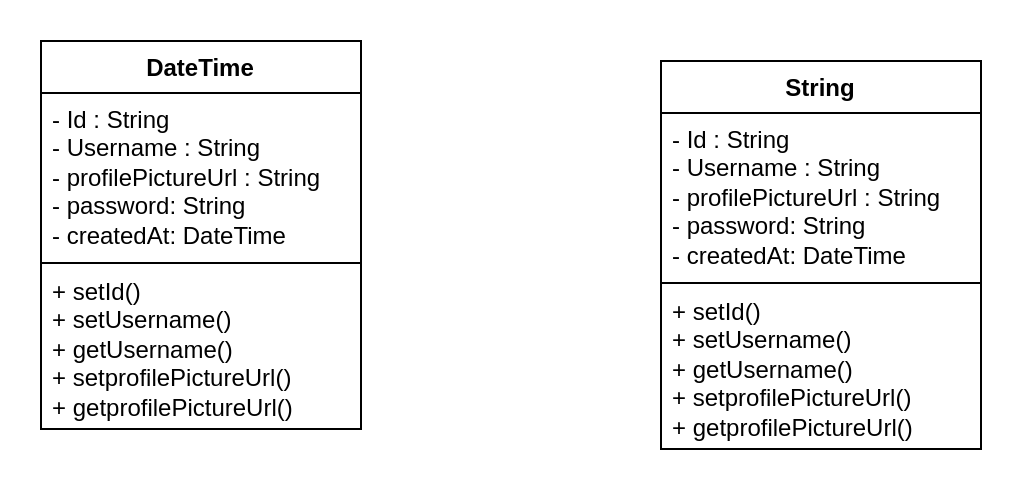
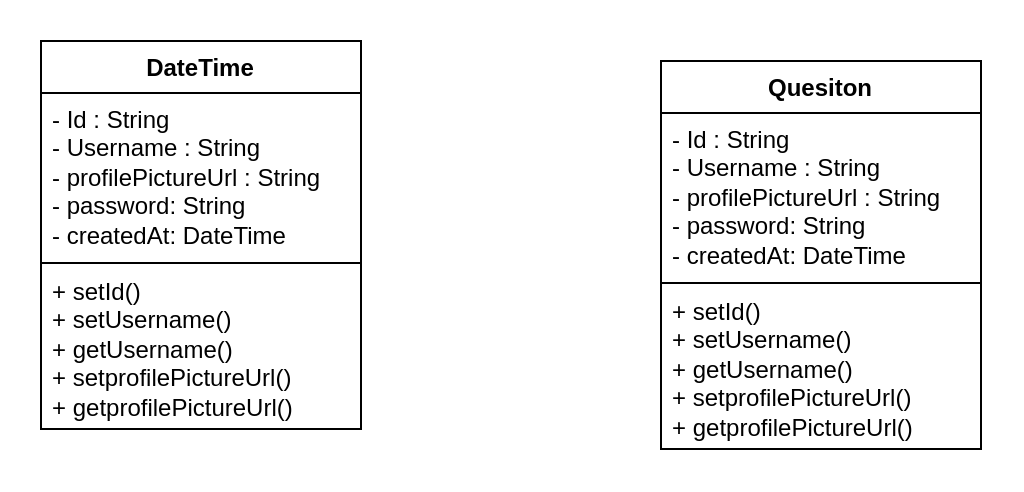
node "String": label "String" -> "Quesiton"
